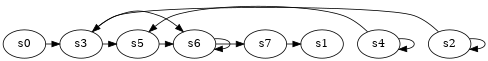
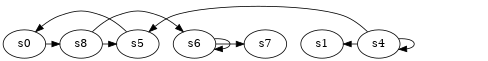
node "s3": label "s3" -> "s8"
edge "s5" -> "s6": now "s5" -> "s0"
edge "s7" -> "s1": now "s4" -> "s1"
node "s2": removed
